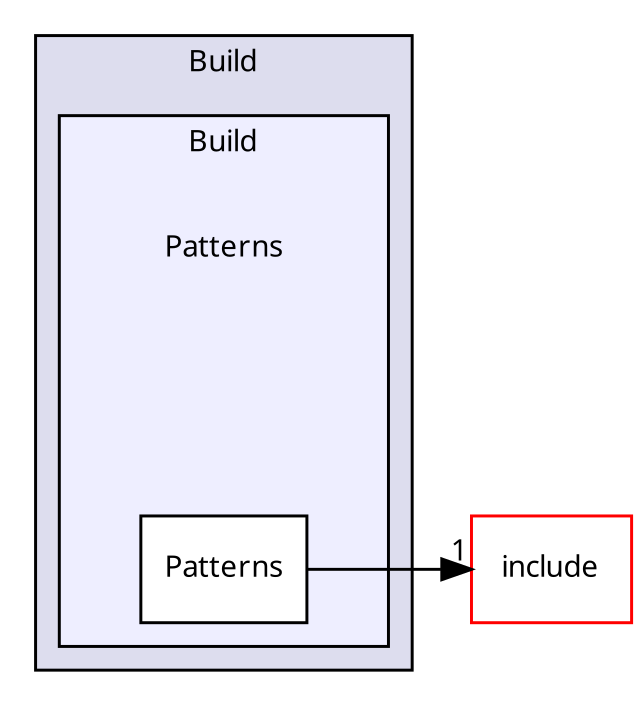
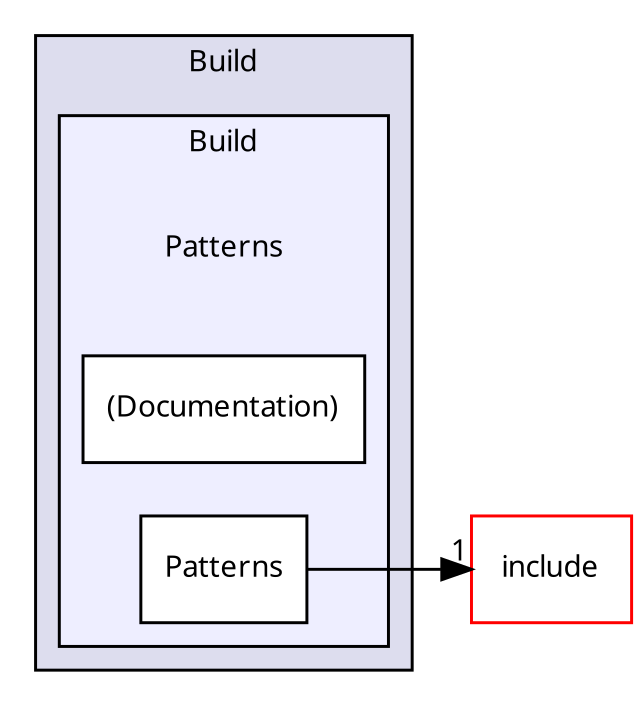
node "(Documentation)": added
